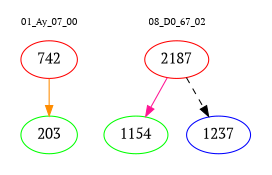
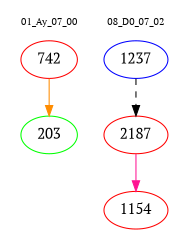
cluster "08_D0_67_02": label "08_D0_67_02" -> "08_D0_07_02"
edge "2187" -> "1237": reversed
node "1154": color green -> red
